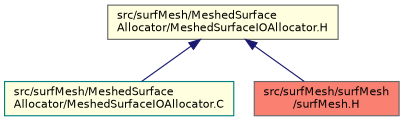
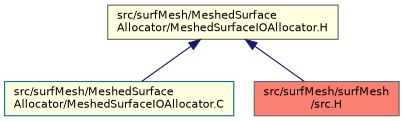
node "src/surfMesh/surfMesh /surfMesh.H": label "src/surfMesh/surfMesh /surfMesh.H" -> "src/surfMesh/surfMesh /src.H"
